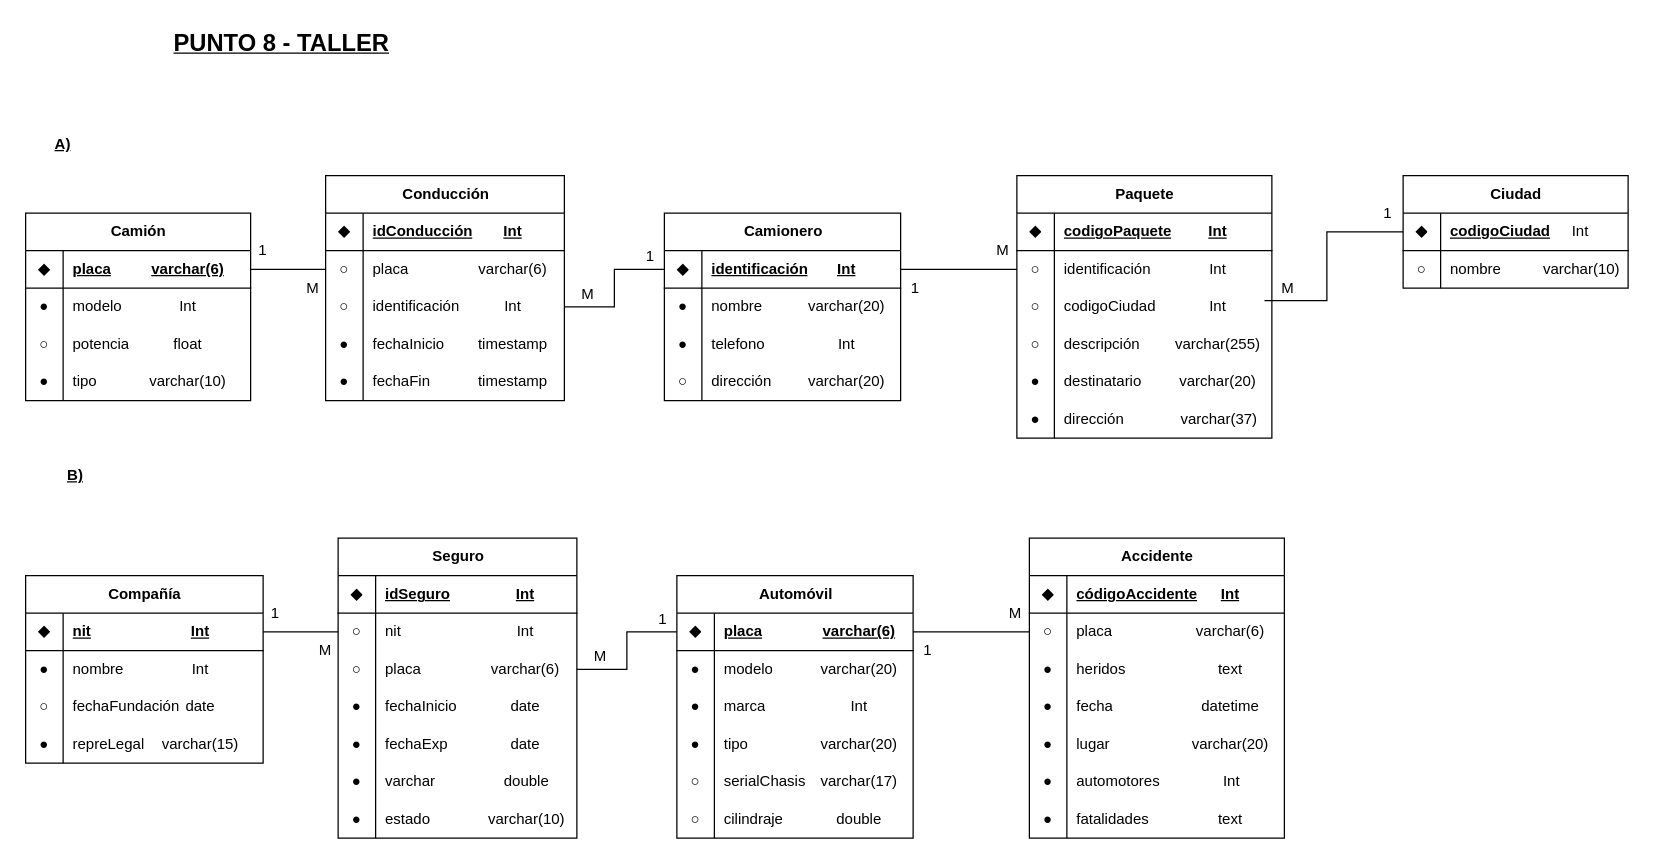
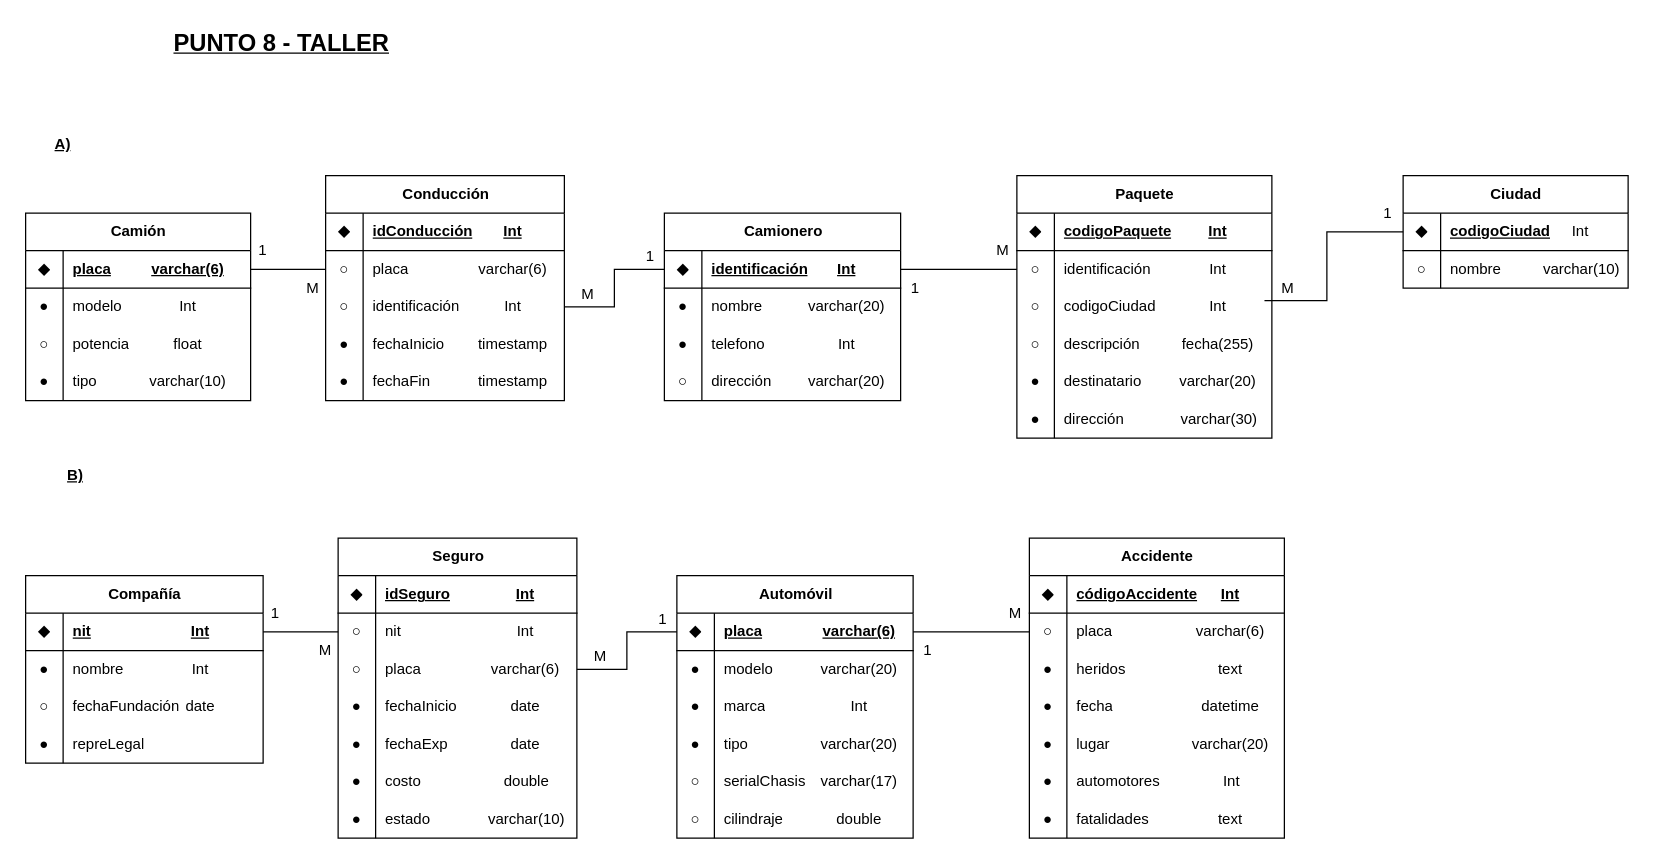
node "varchar(255)": label "varchar(255)" -> "fecha(255)"
node "varchar(37)": label "varchar(37)" -> "varchar(30)"
node "varchar(15)": removed
node "varchar": label "varchar" -> "costo"
